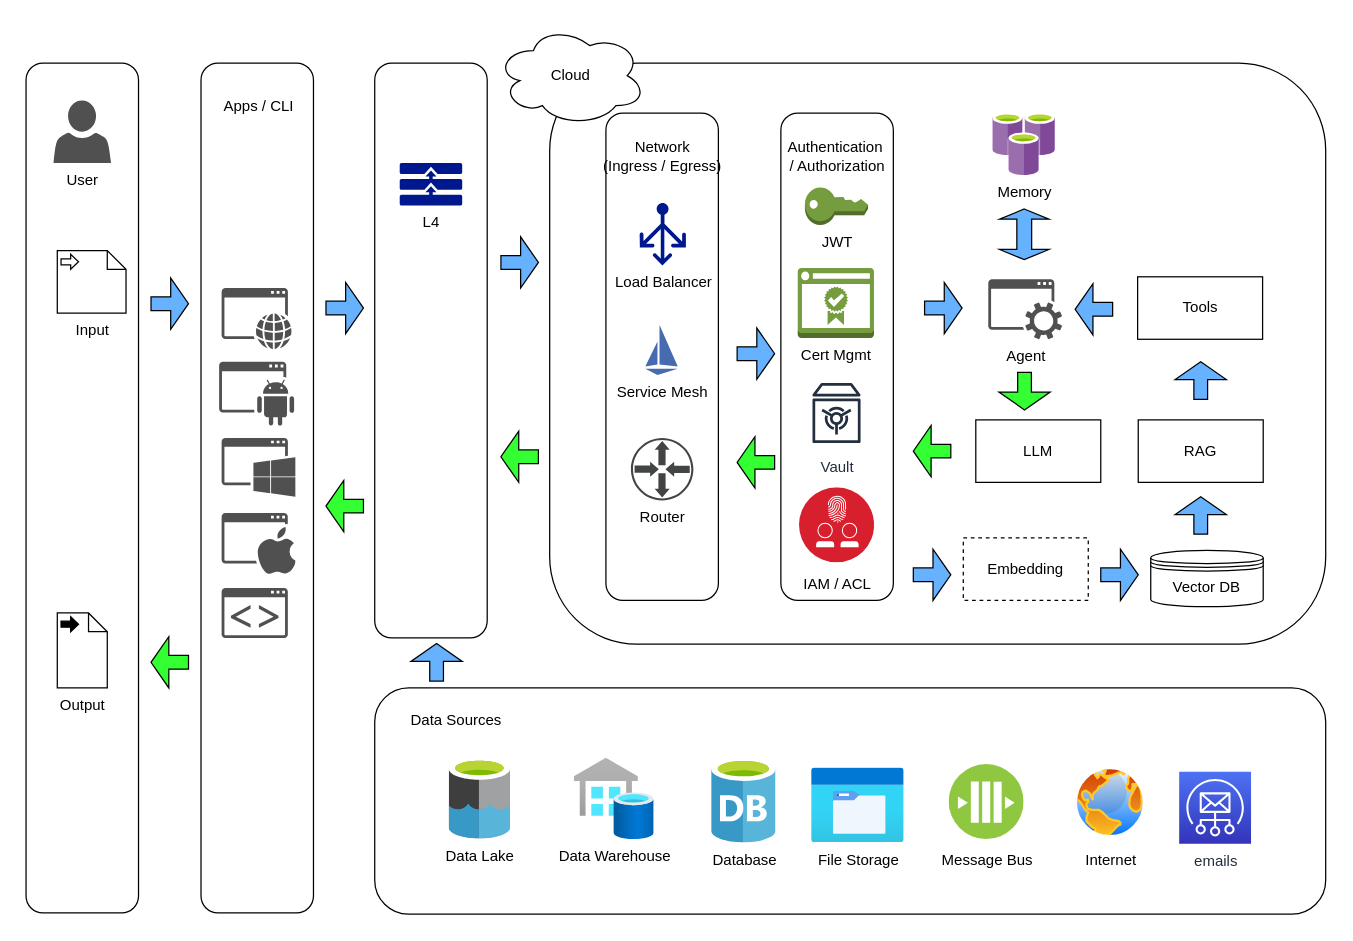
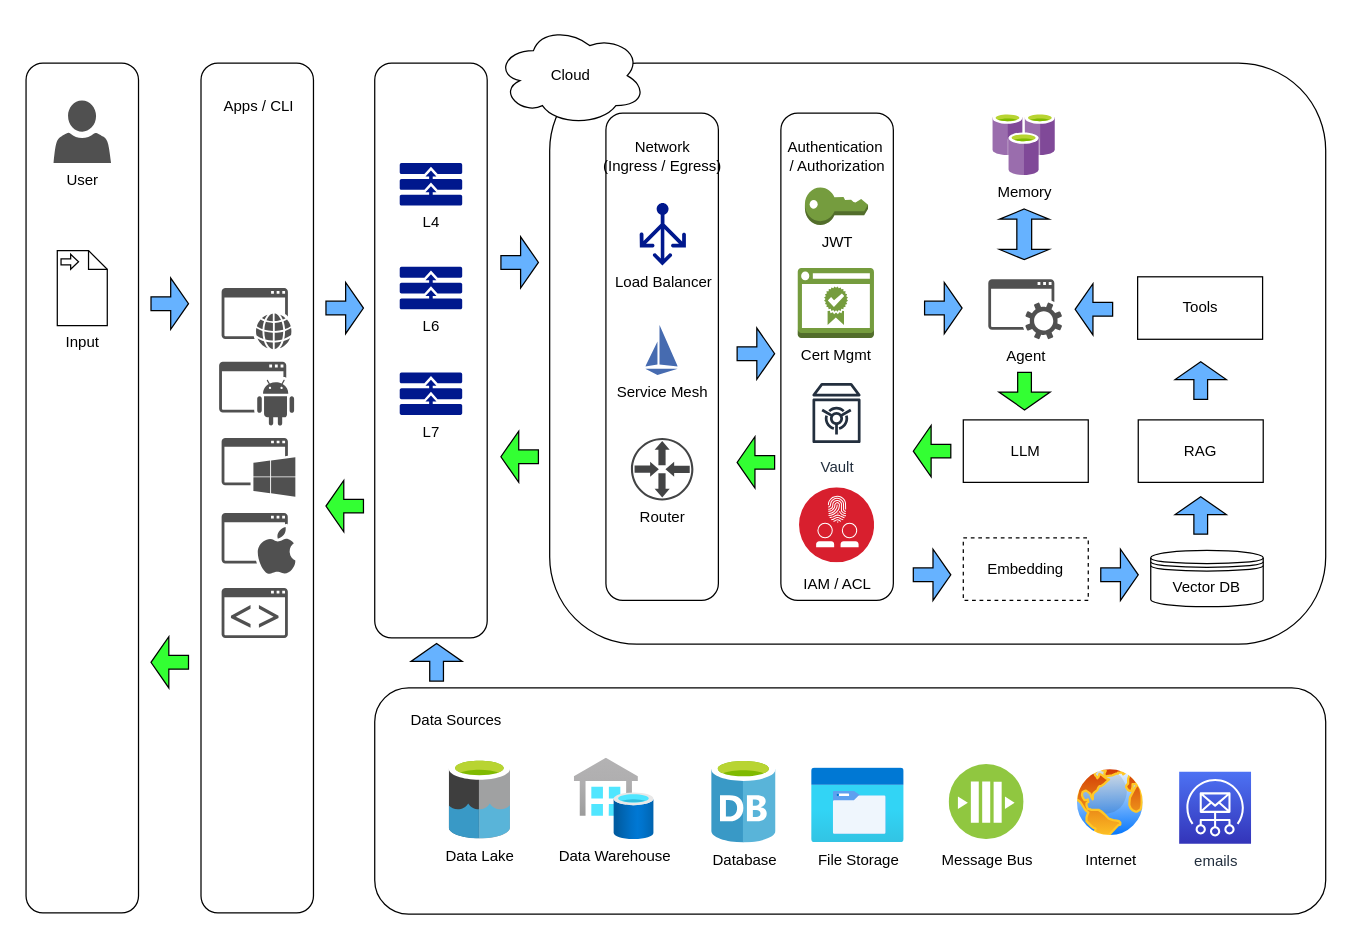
node "Input": size 69x63 -> 50x75
node "L6": added
node "L7": added
node "LLM": moved (1038, 451) -> (1026, 451)
node "Output": removed
